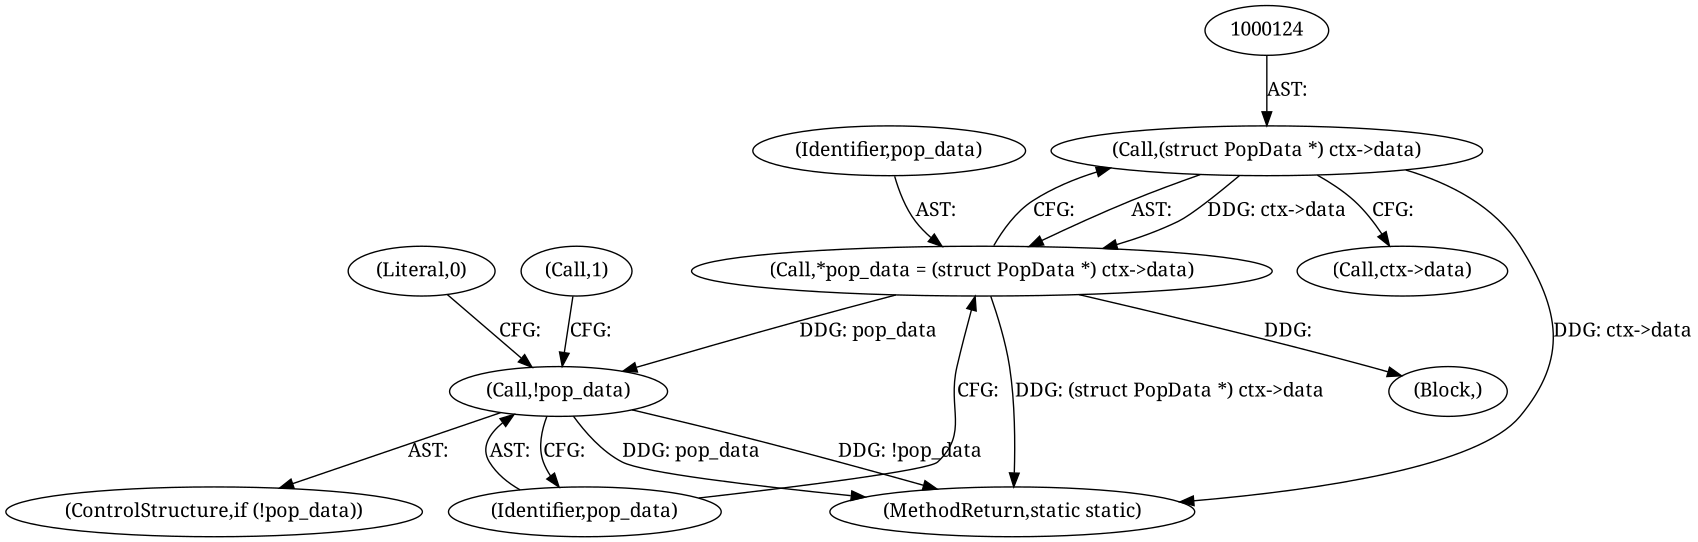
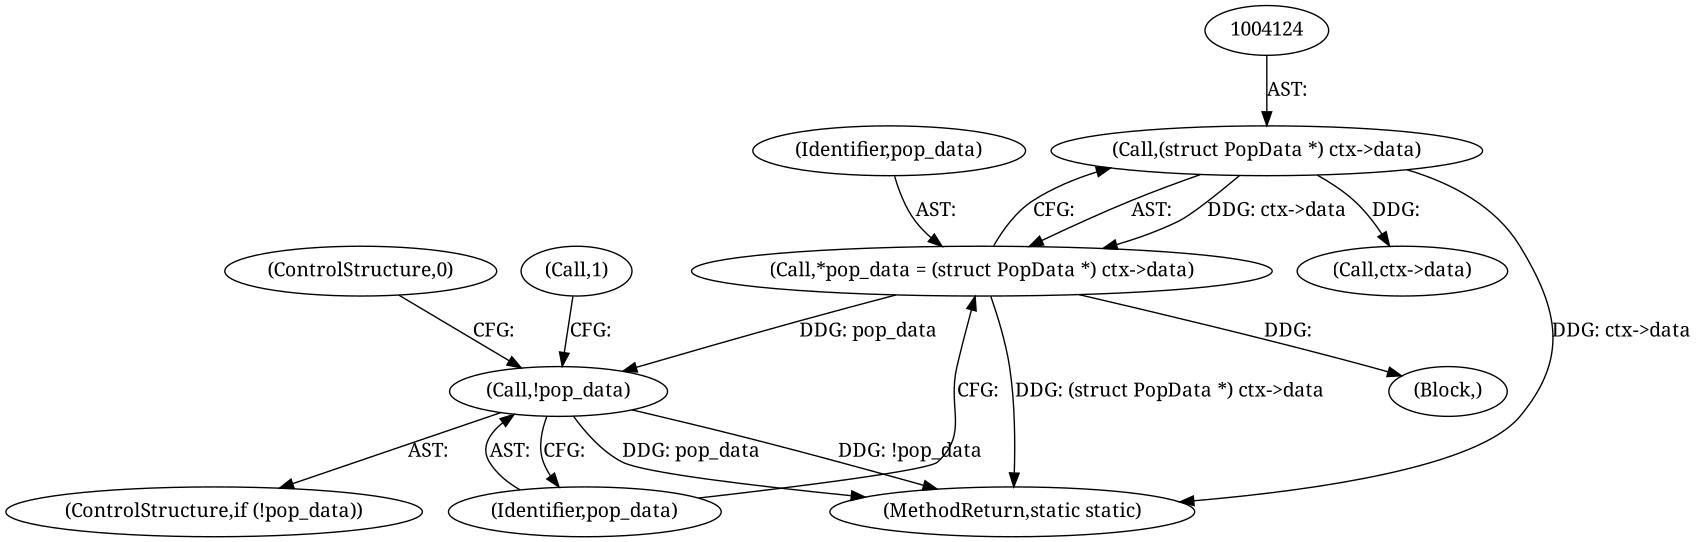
node "1000124": label "1000124" -> "1004124"
edge "(Call,(struct PopData *) ctx->data)" -> "(Call,ctx->data)": label "CFG: " -> "DDG: "
node "(Literal,0)": label "(Literal,0)" -> "(ControlStructure,0)"
